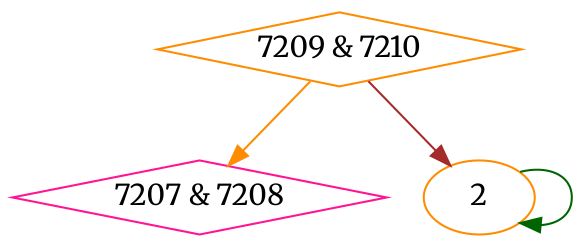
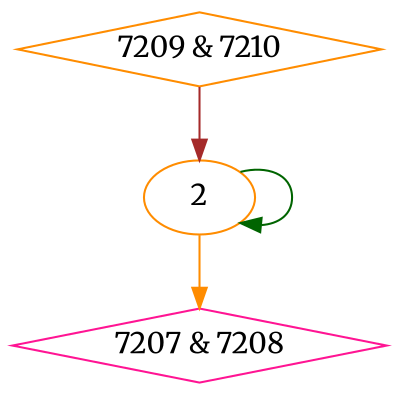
edge "7209 & 7210" -> "7207 & 7208": now "2" -> "7207 & 7208"
